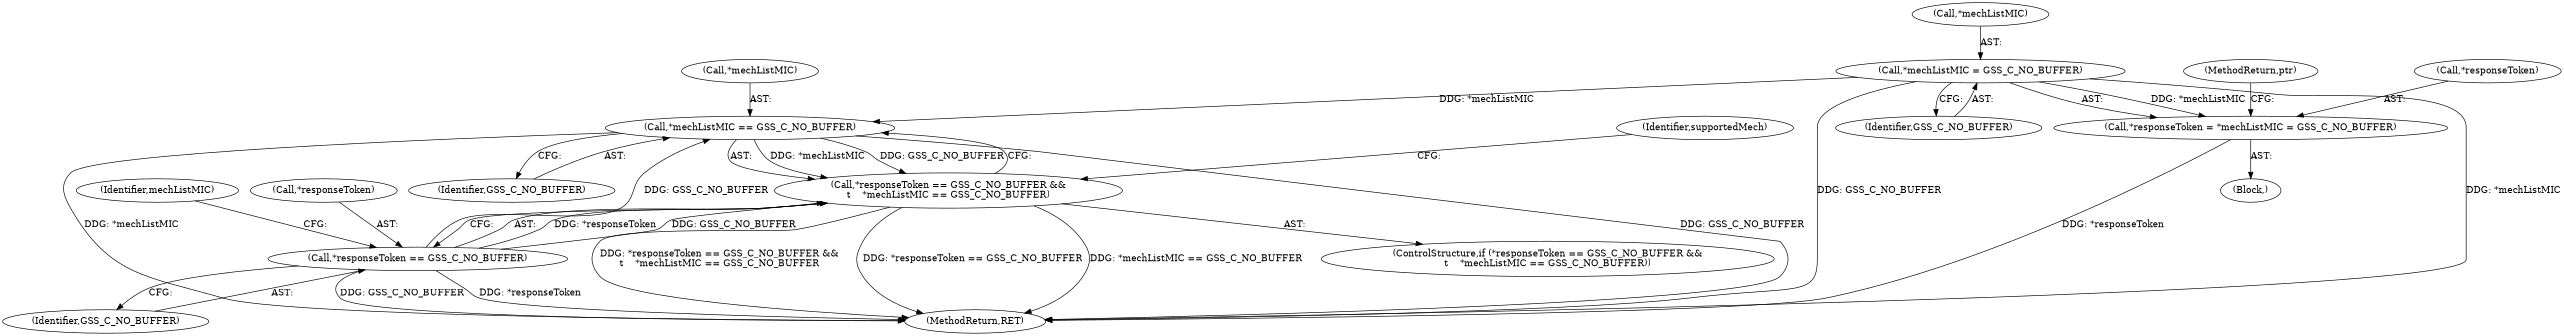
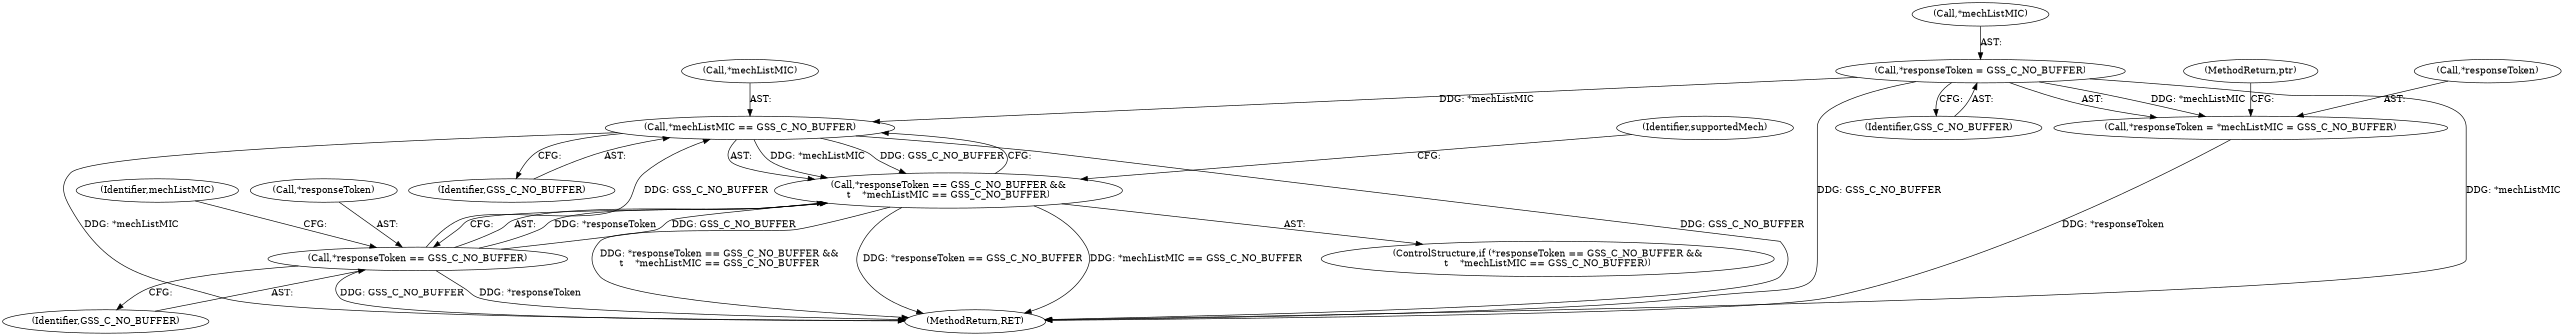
node "(Call,*mechListMIC = GSS_C_NO_BUFFER)": label "(Call,*mechListMIC = GSS_C_NO_BUFFER)" -> "(Call,*responseToken = GSS_C_NO_BUFFER)"
node "(Block,)": removed
